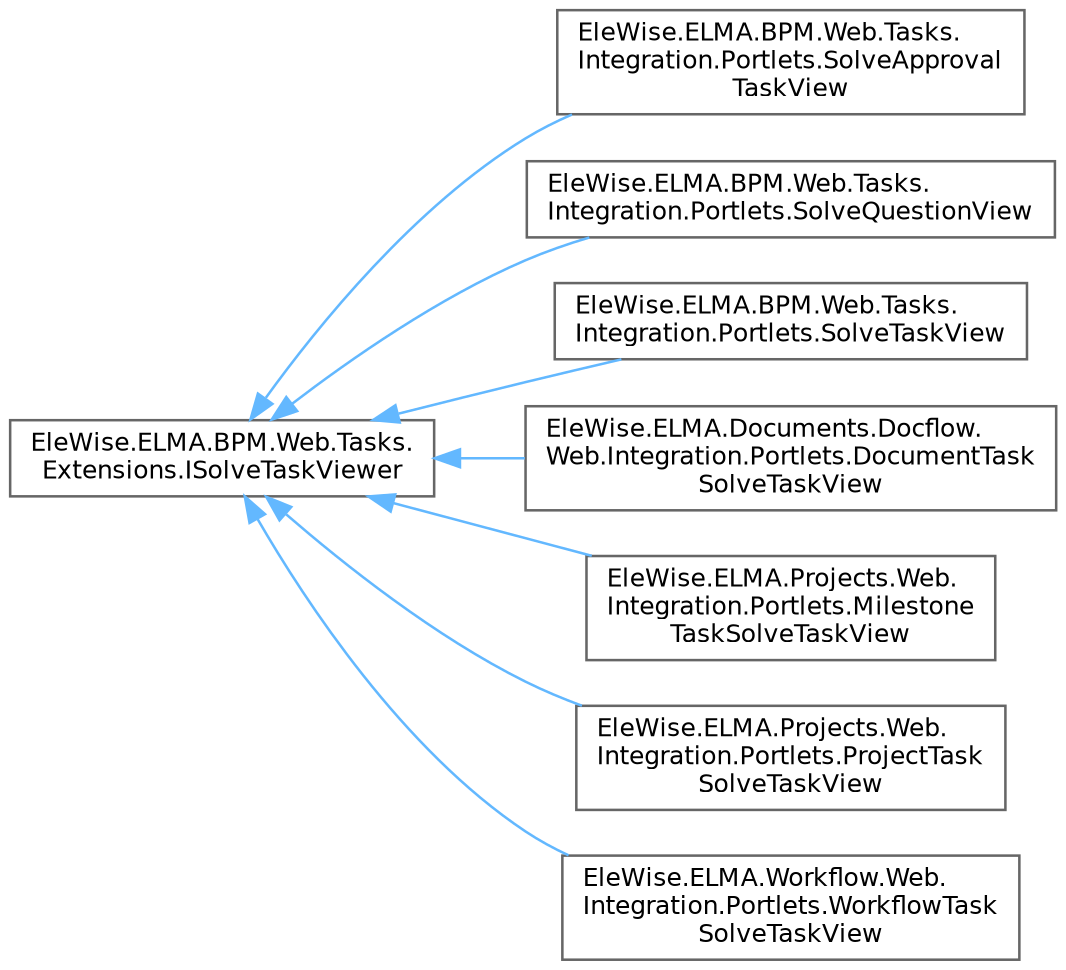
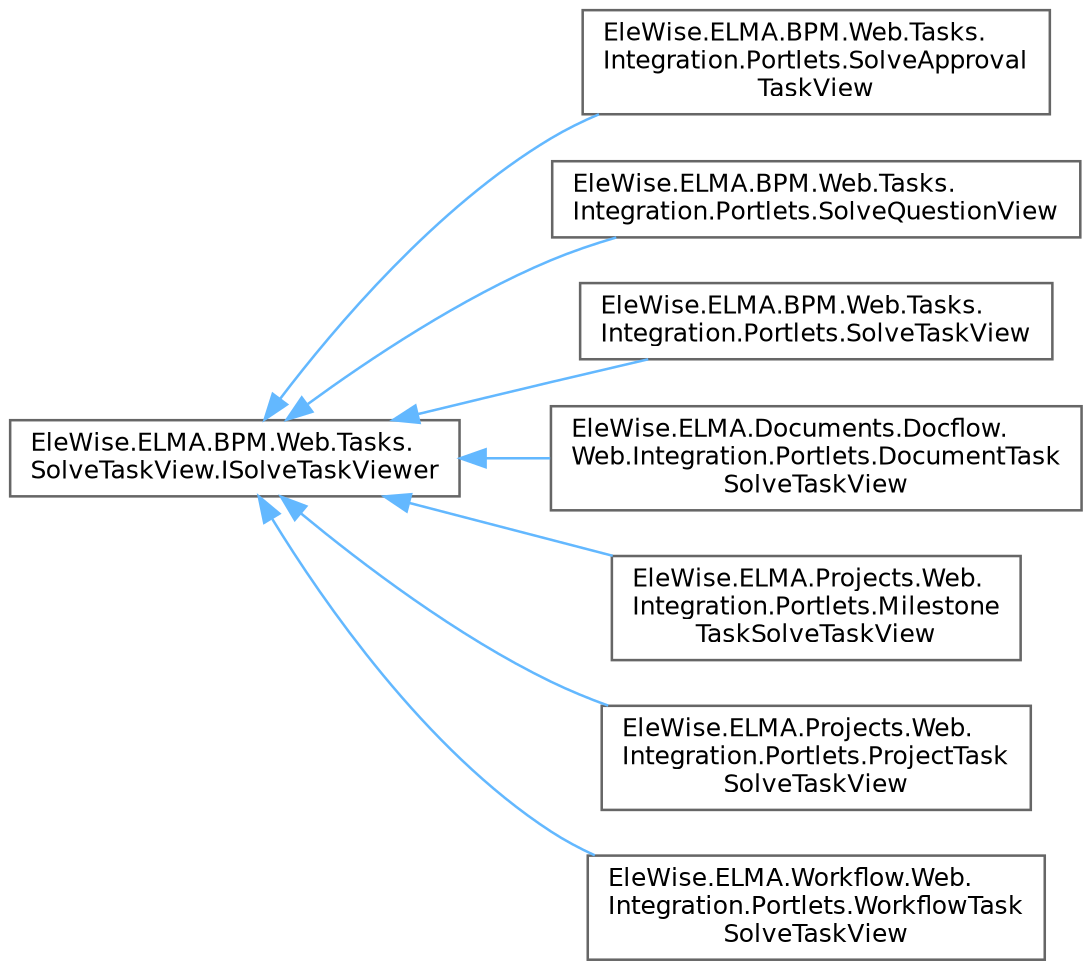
node "EleWise.ELMA.BPM.Web.Tasks. Extensions.ISolveTaskViewer": label "EleWise.ELMA.BPM.Web.Tasks. Extensions.ISolveTaskViewer" -> "EleWise.ELMA.BPM.Web.Tasks. SolveTaskView.ISolveTaskViewer"
